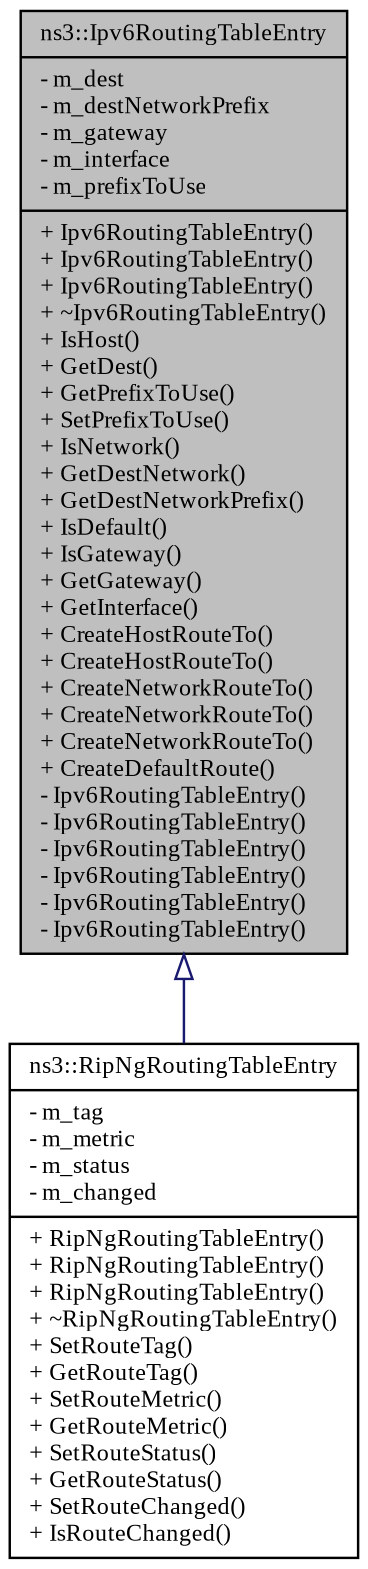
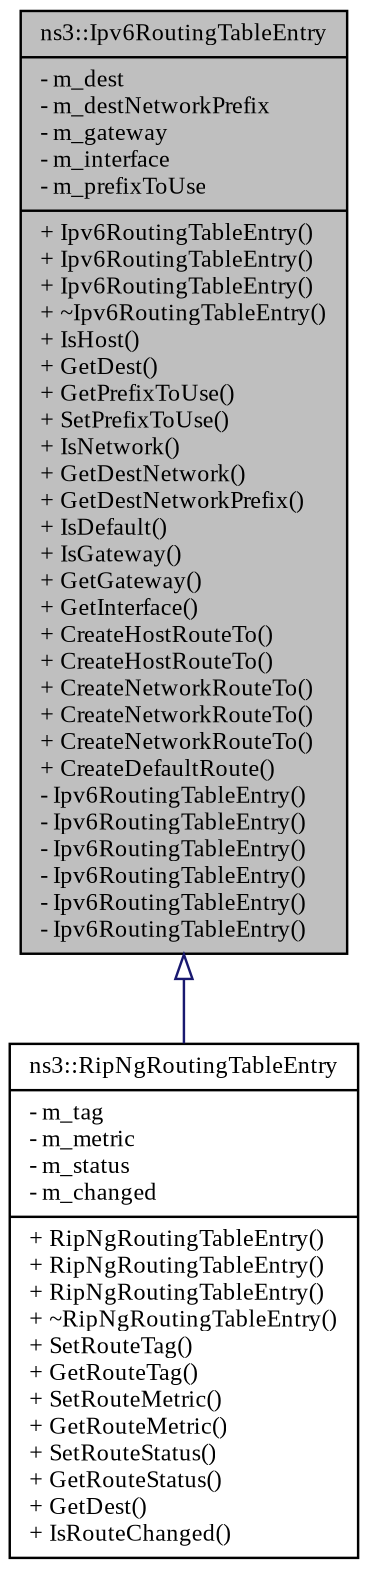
node "ns3::RipNgRoutingTableEntry": text "+ SetRouteChanged()" -> "+ GetDest()"
